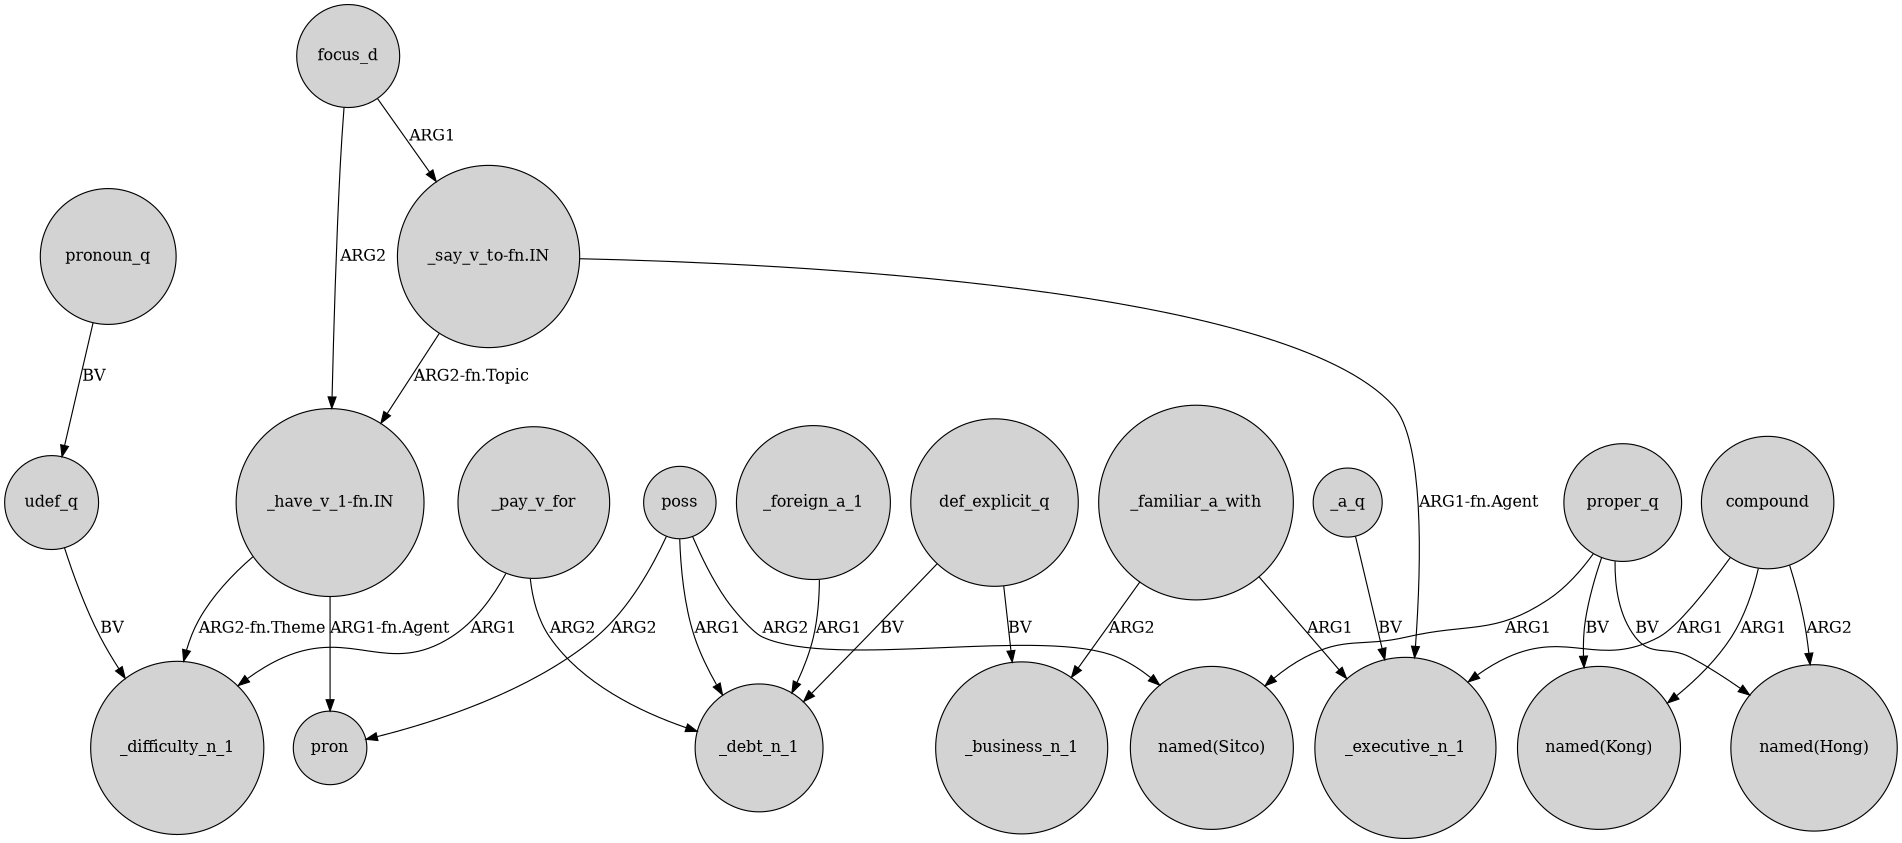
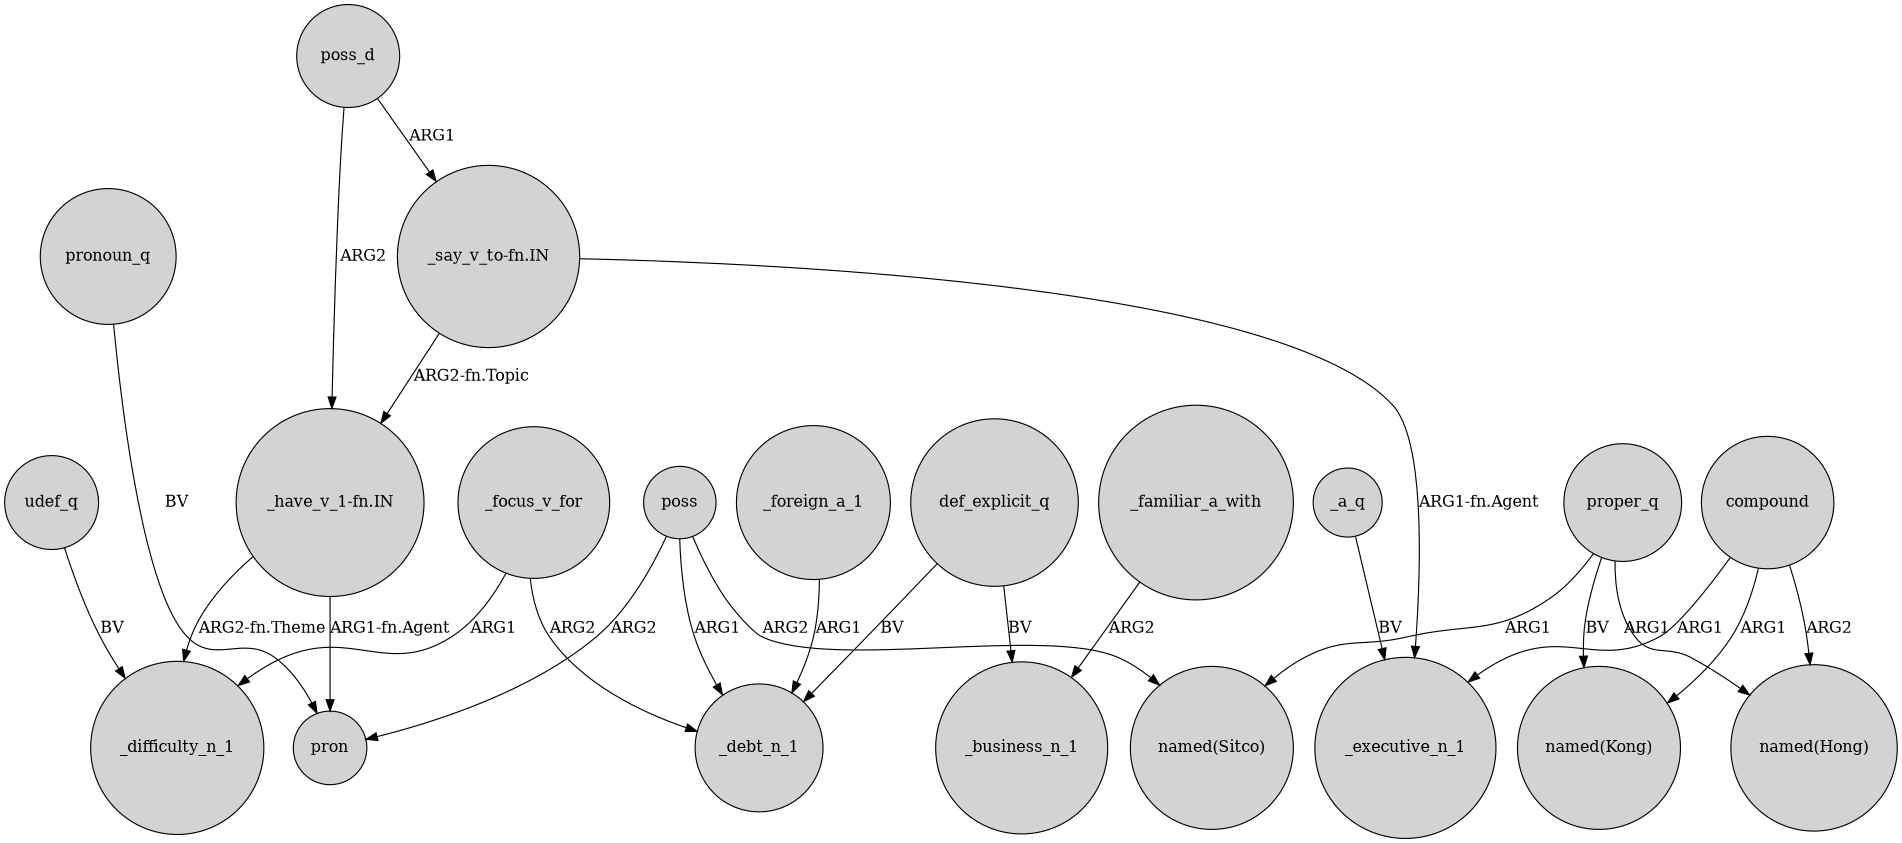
node "focus_d": label "focus_d" -> "poss_d"
edge "pronoun_q" -> "udef_q": now "pronoun_q" -> "pron"
node "_pay_v_for": label "_pay_v_for" -> "_focus_v_for"
edge "_familiar_a_with" -> "_executive_n_1": removed, label "ARG1"
edge "proper_q" -> "named(Hong)": label "BV" -> "ARG1"
